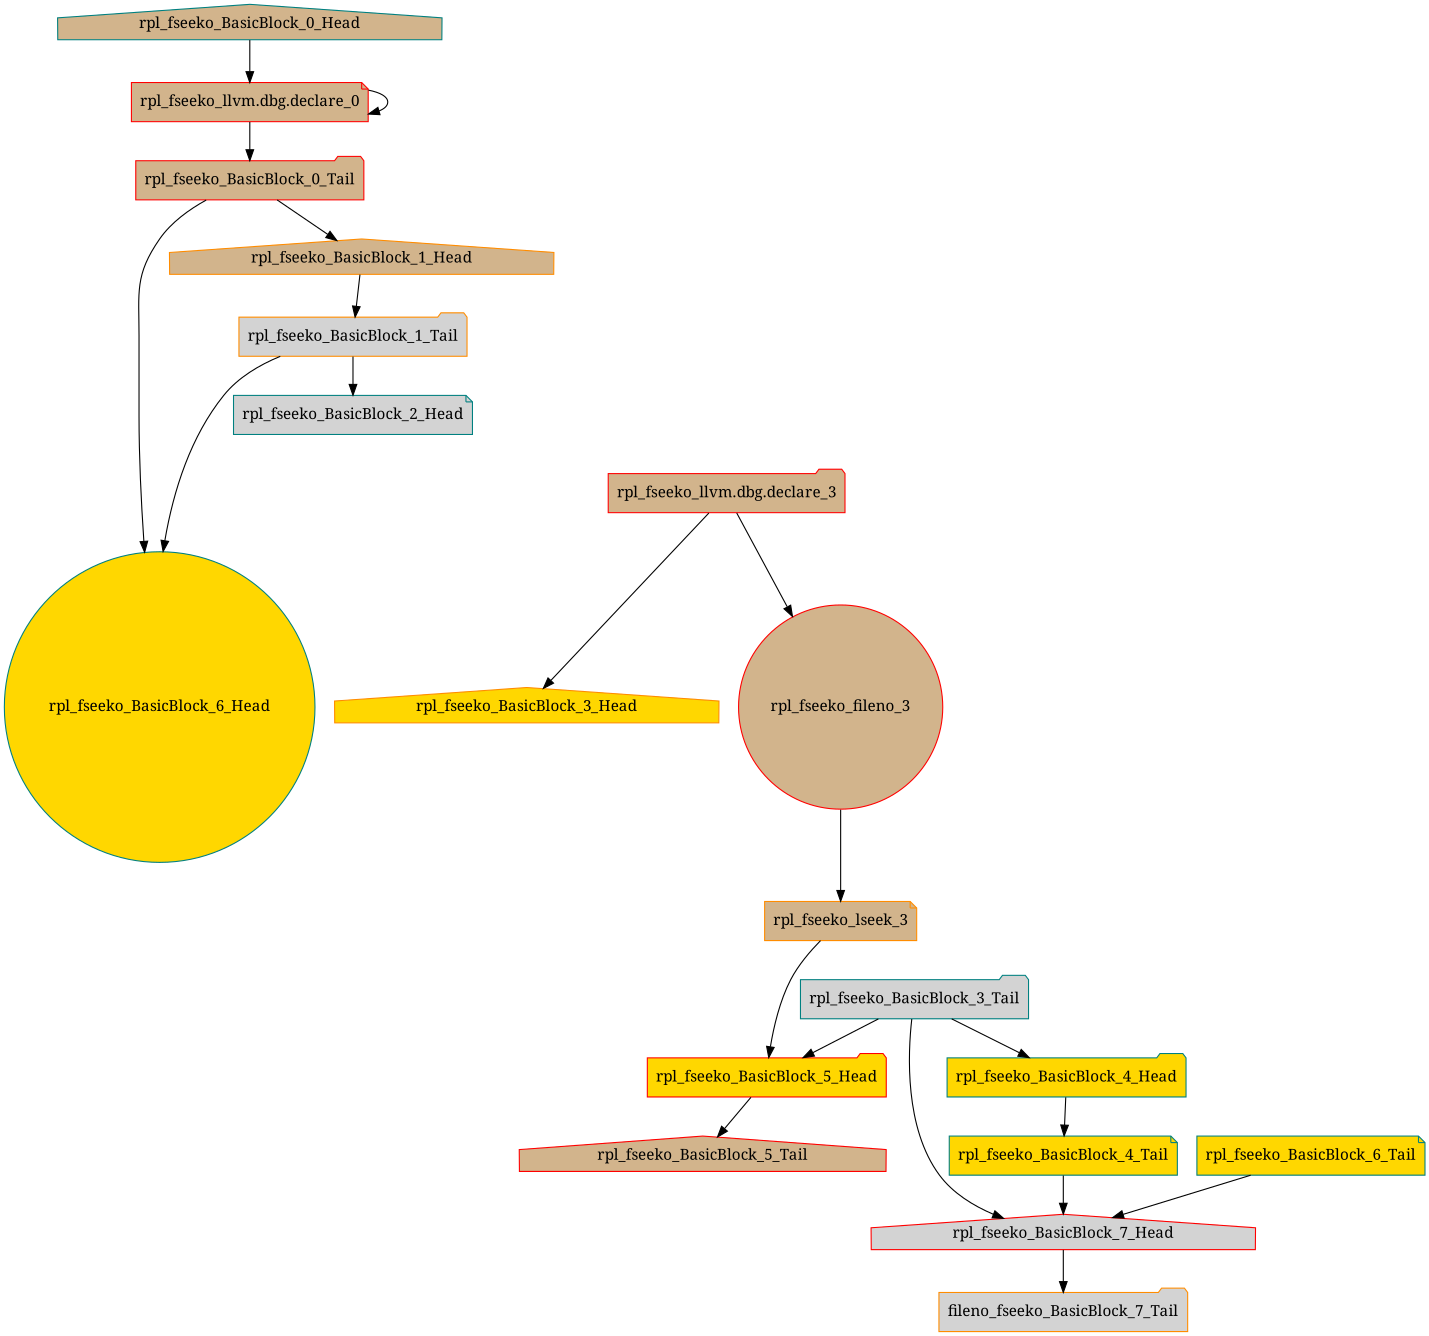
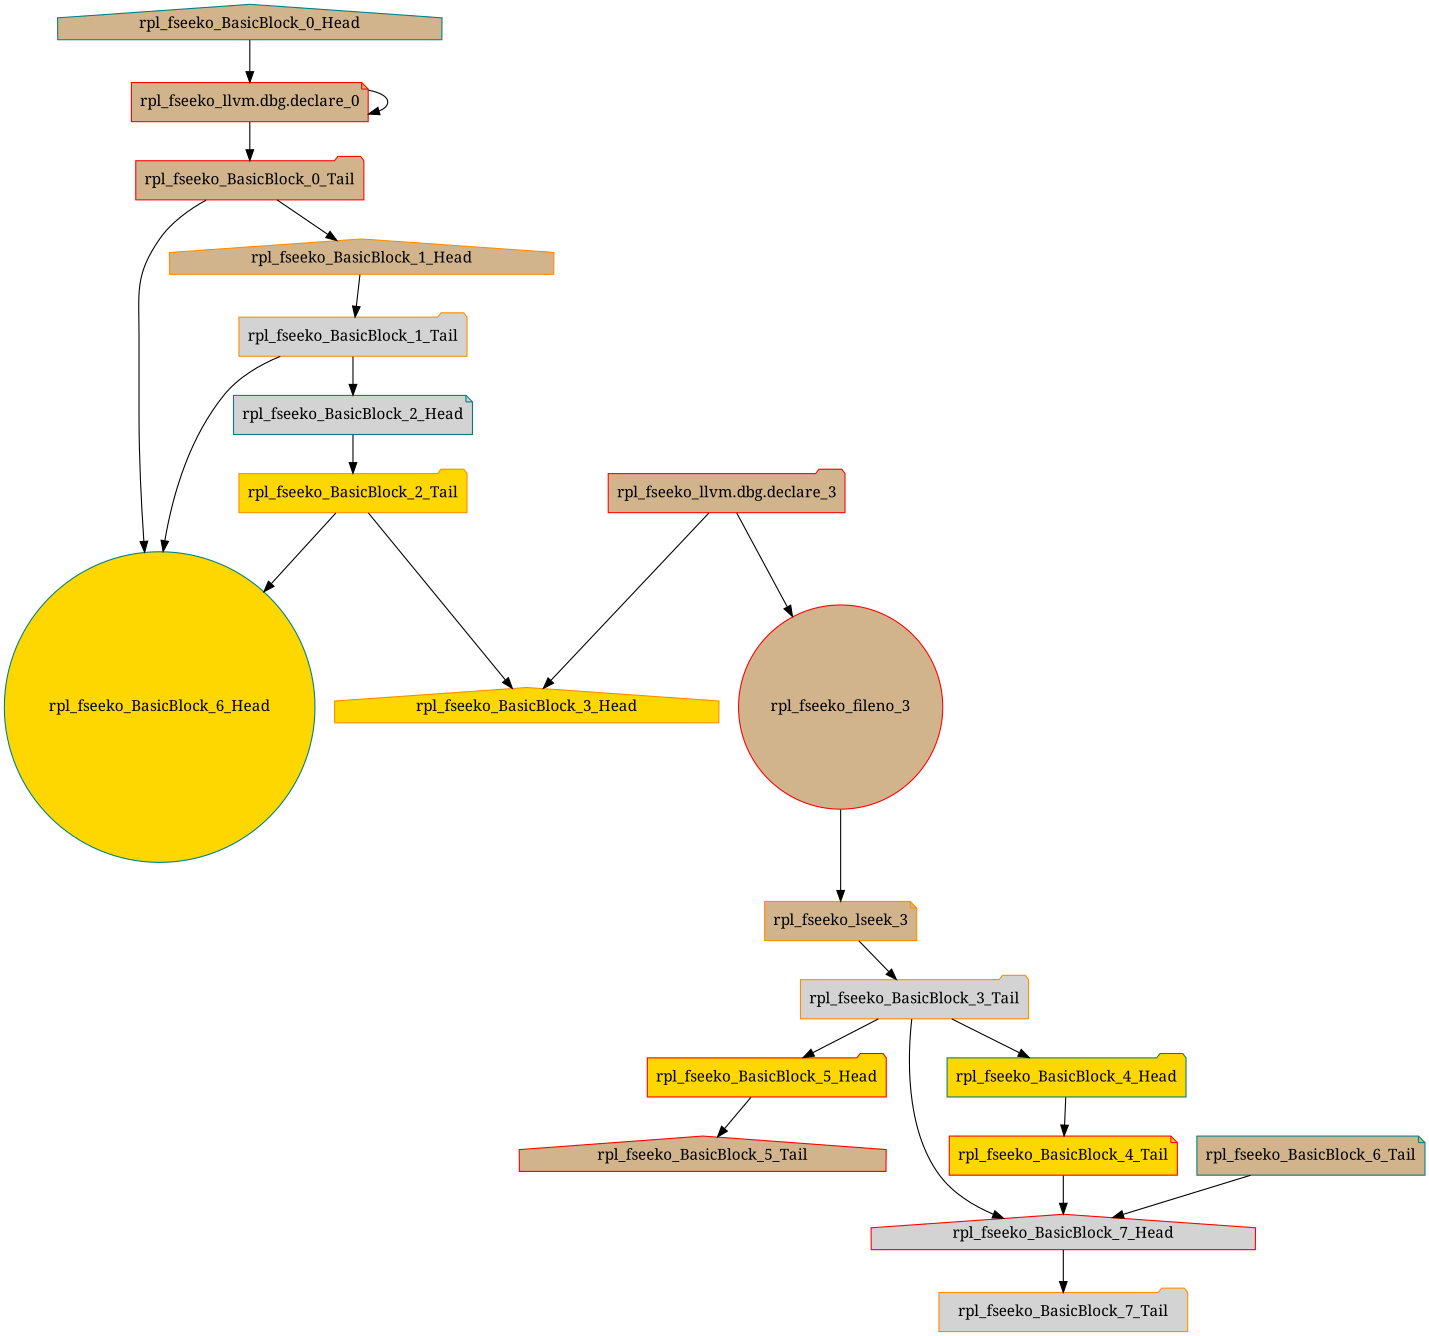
node "rpl_fseeko_BasicBlock_2_Tail": added
edge "rpl_fseeko_lseek_3" -> "rpl_fseeko_BasicBlock_5_Head": now "rpl_fseeko_lseek_3" -> "rpl_fseeko_BasicBlock_3_Tail"
node "rpl_fseeko_BasicBlock_3_Tail": color teal -> darkorange
node "rpl_fseeko_BasicBlock_4_Tail": color teal -> red
node "rpl_fseeko_BasicBlock_6_Tail": fillcolor gold -> tan
node "fileno_fseeko_BasicBlock_7_Tail": label "fileno_fseeko_BasicBlock_7_Tail" -> "rpl_fseeko_BasicBlock_7_Tail"
